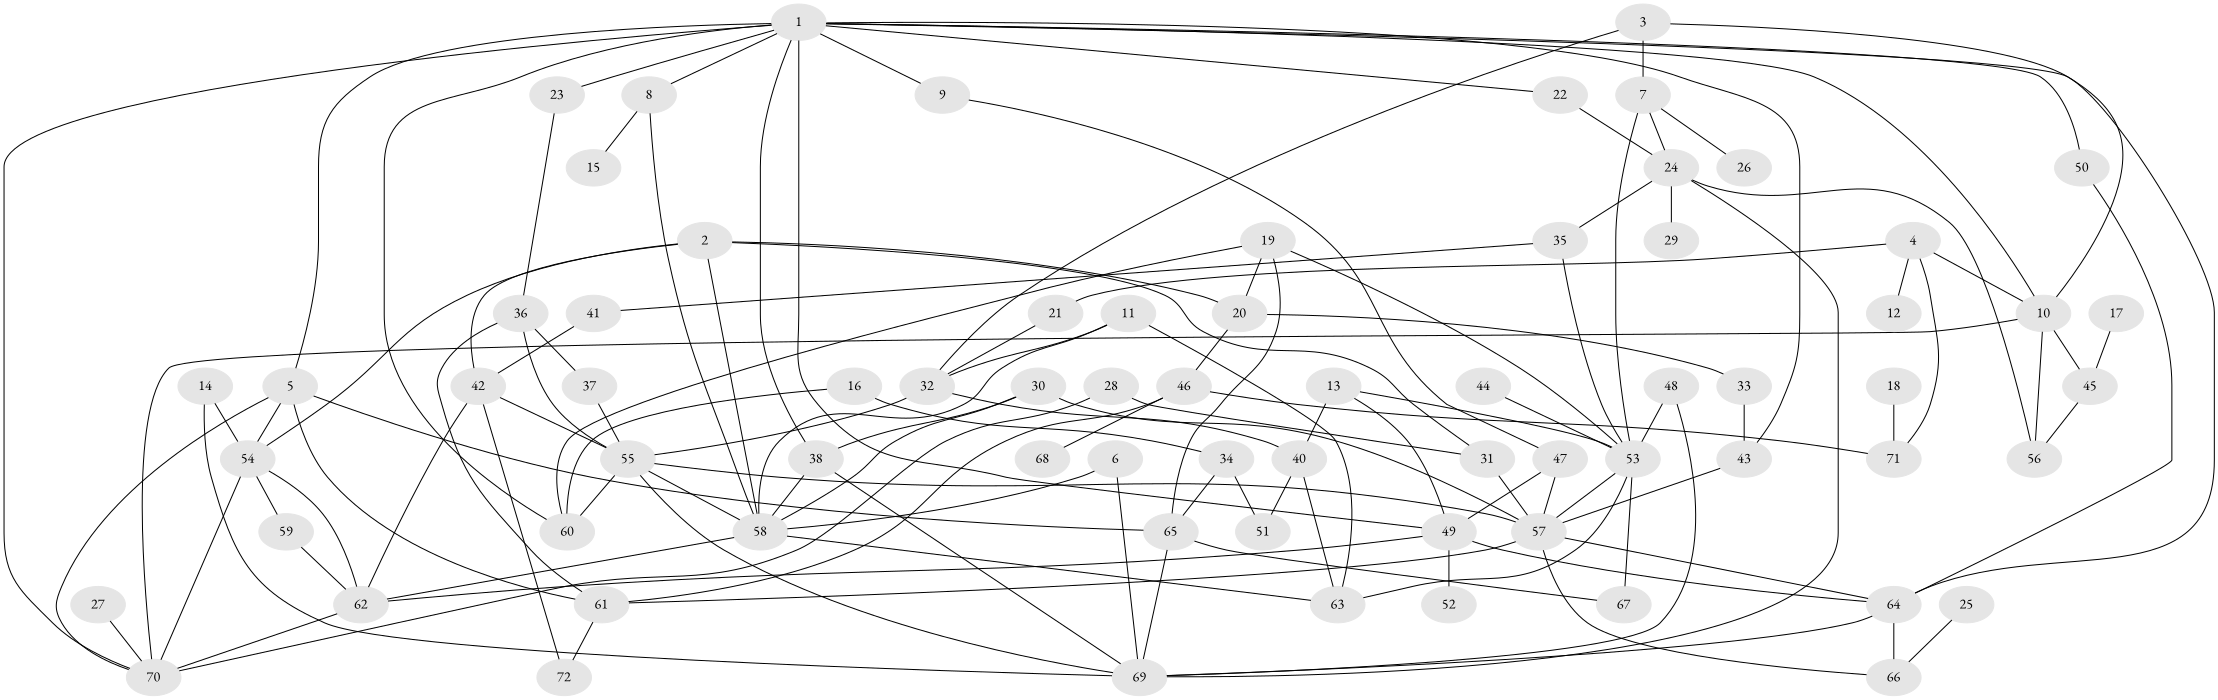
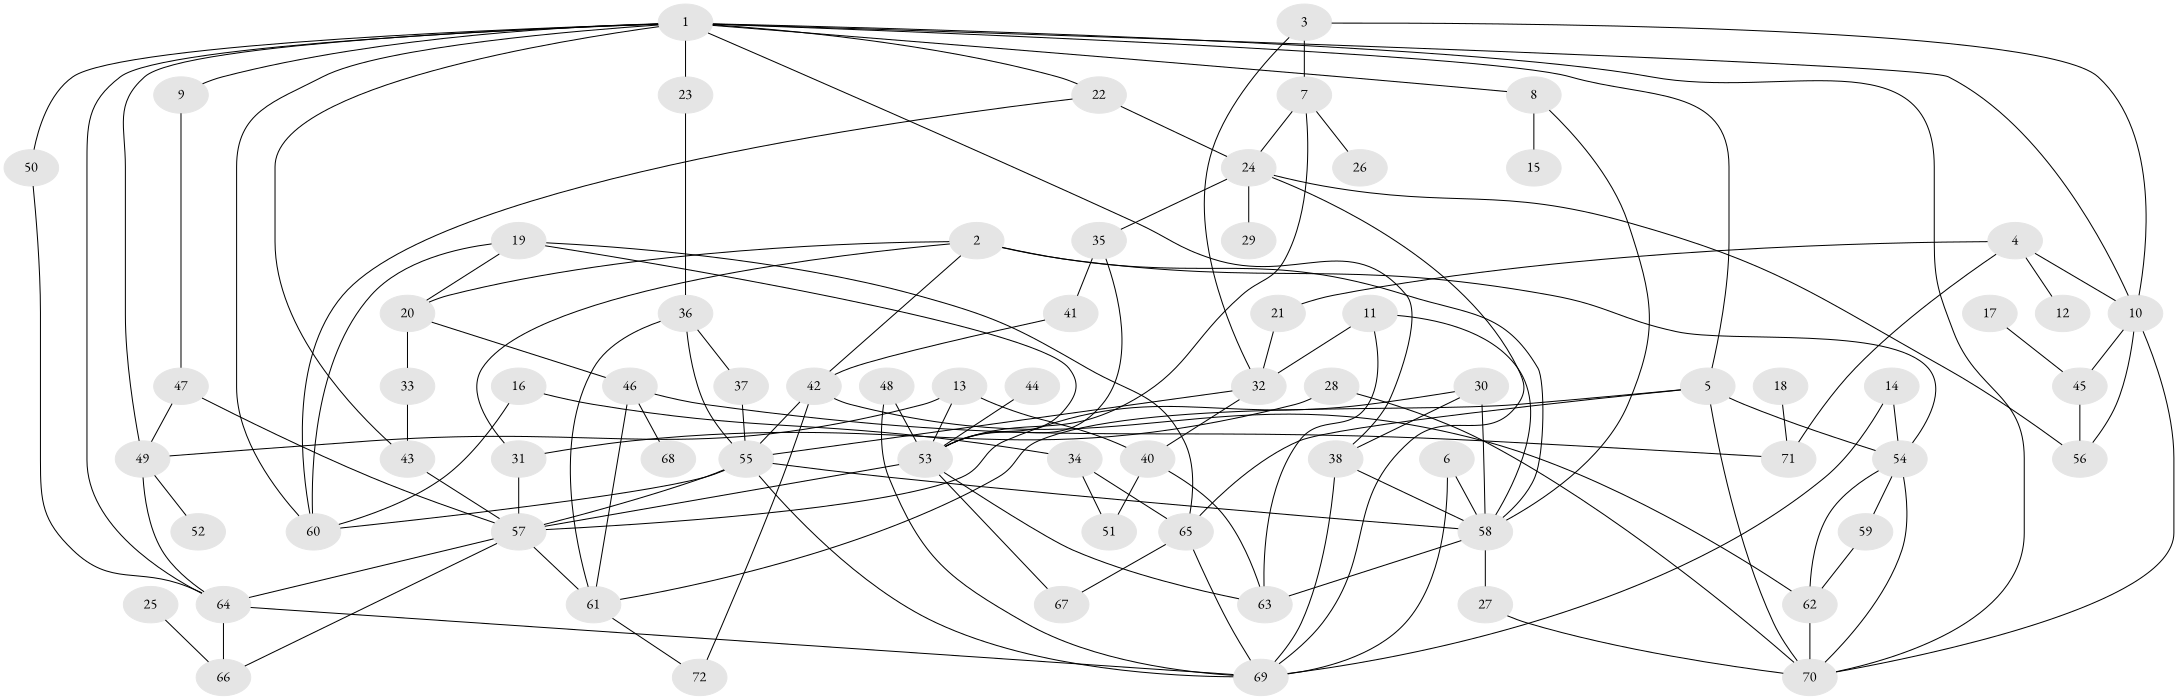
edge "22" -- "60": added
edge "58" -- "62": now "58" -- "27"
edge "49" -- "62": removed
